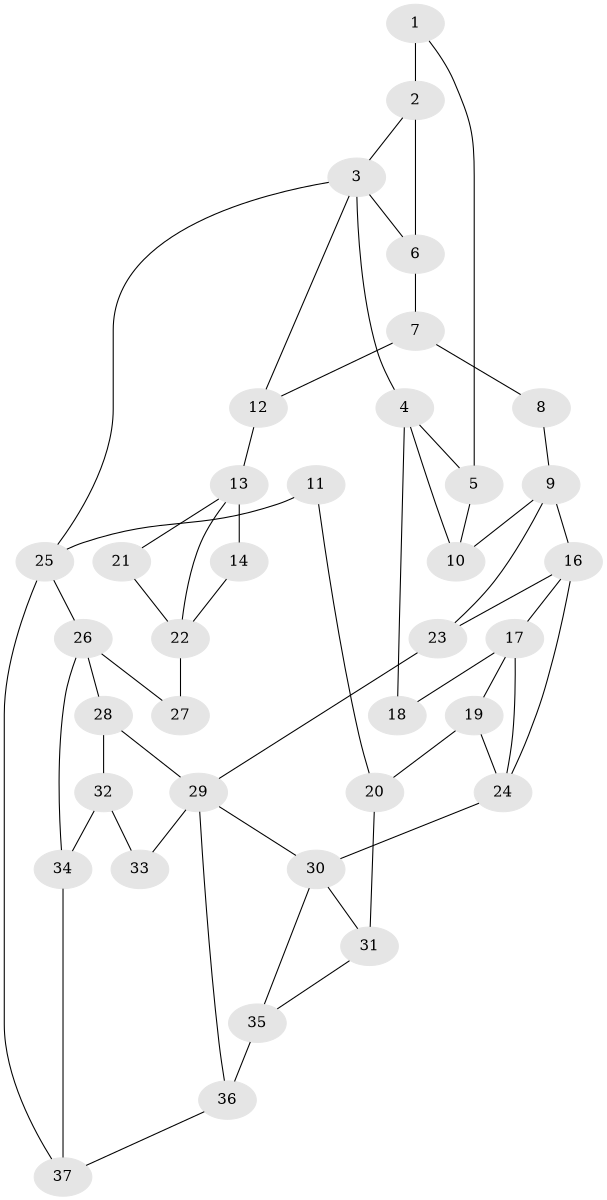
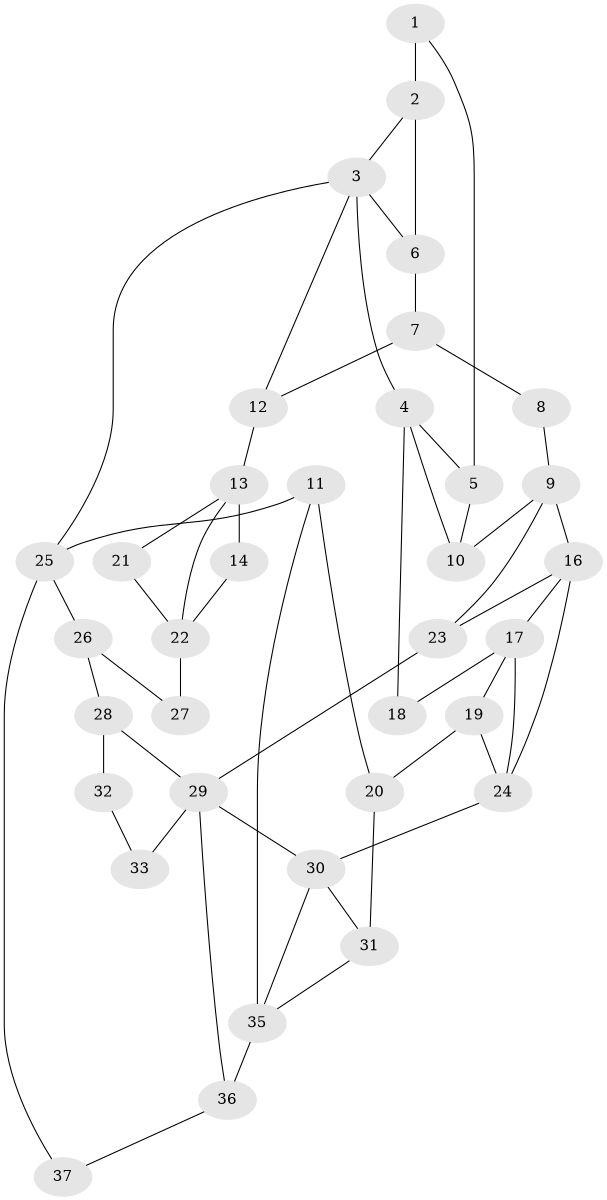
edge "11" -- "35": added
node "34": removed
